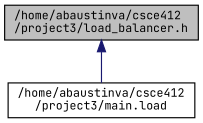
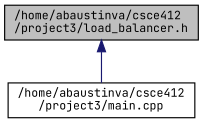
node "/home/abaustinva/csce412 /project3/main.load": label "/home/abaustinva/csce412 /project3/main.load" -> "/home/abaustinva/csce412 /project3/main.cpp"
